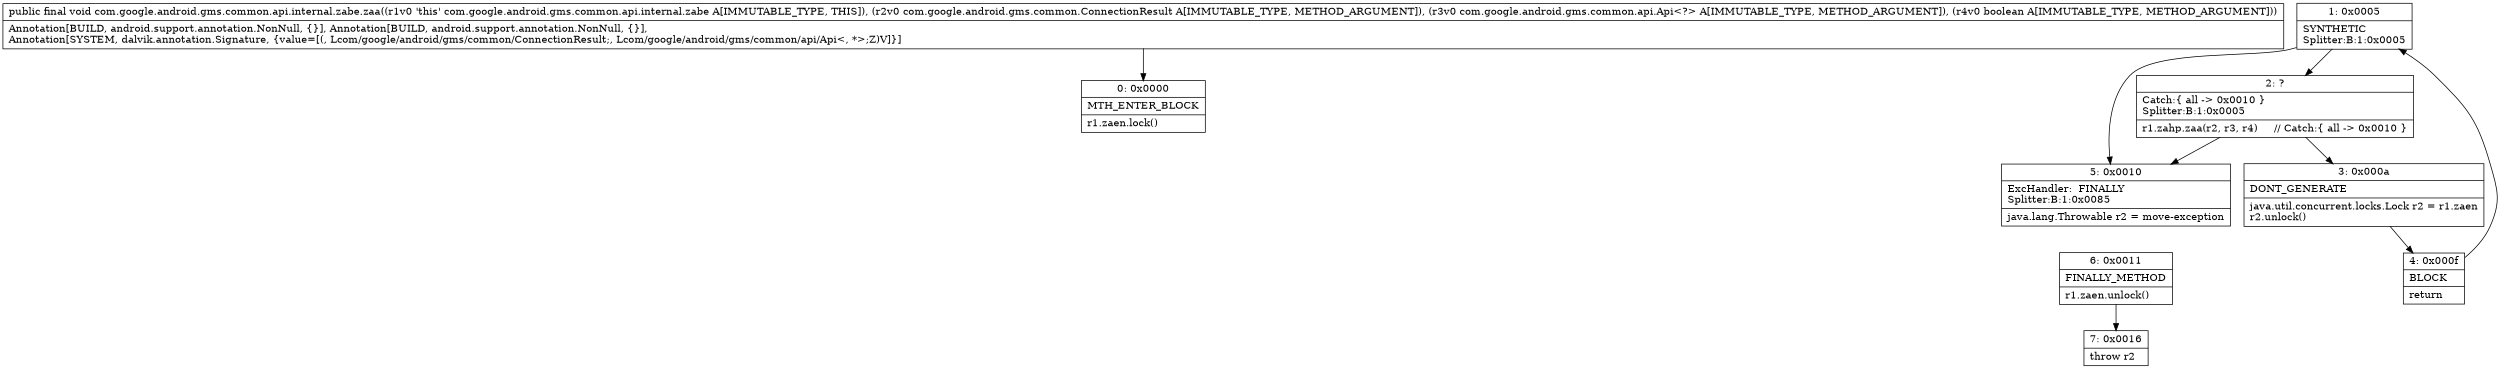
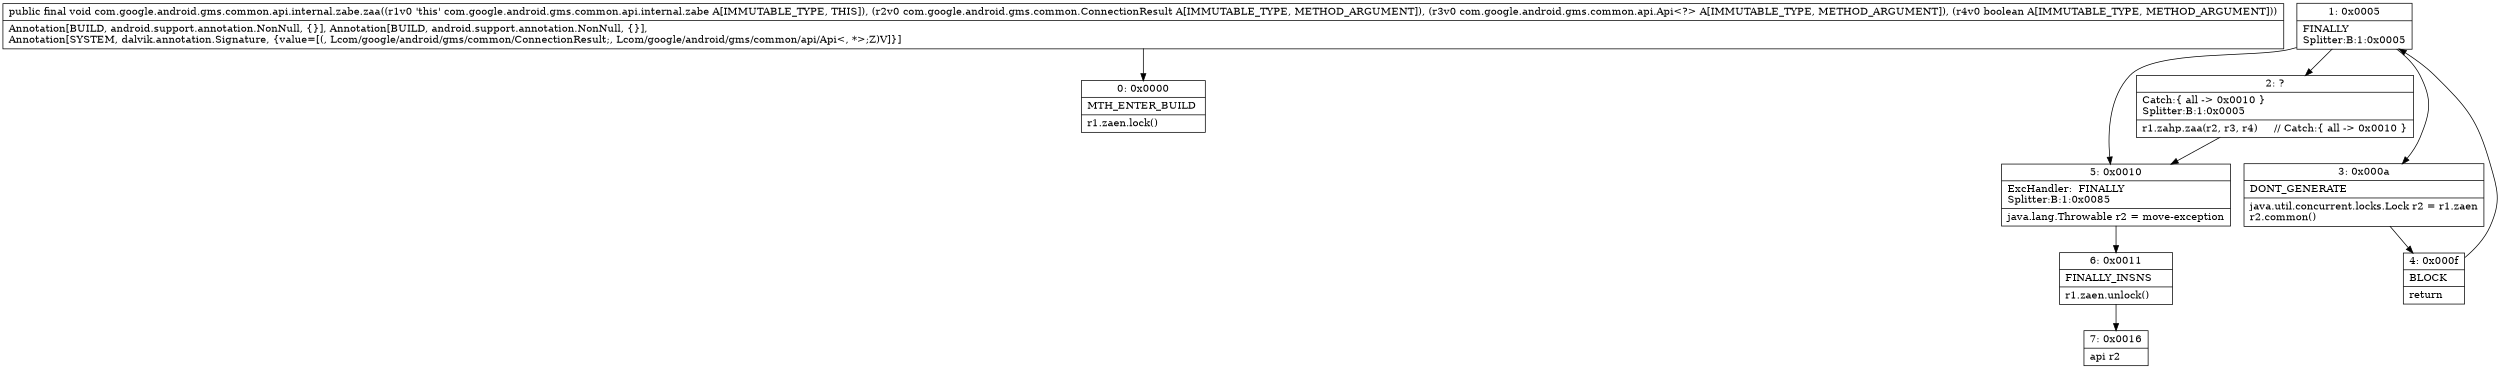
node "1: 0x0005": text "SYNTHETIC" -> "FINALLY"
node "0: 0x0000": text "MTH_ENTER_BLOCK" -> "MTH_ENTER_BUILD"
edge "2: ?" -> "3: 0x000a": now "1: 0x0005" -> "3: 0x000a"
node "3: 0x000a": text "r2.unlock()" -> "r2.common()"
edge "5: 0x0010" -> "6: 0x0011": added
node "6: 0x0011": text "FINALLY_METHOD" -> "FINALLY_INSNS"
node "7: 0x0016": text "throw r2" -> "api r2"
